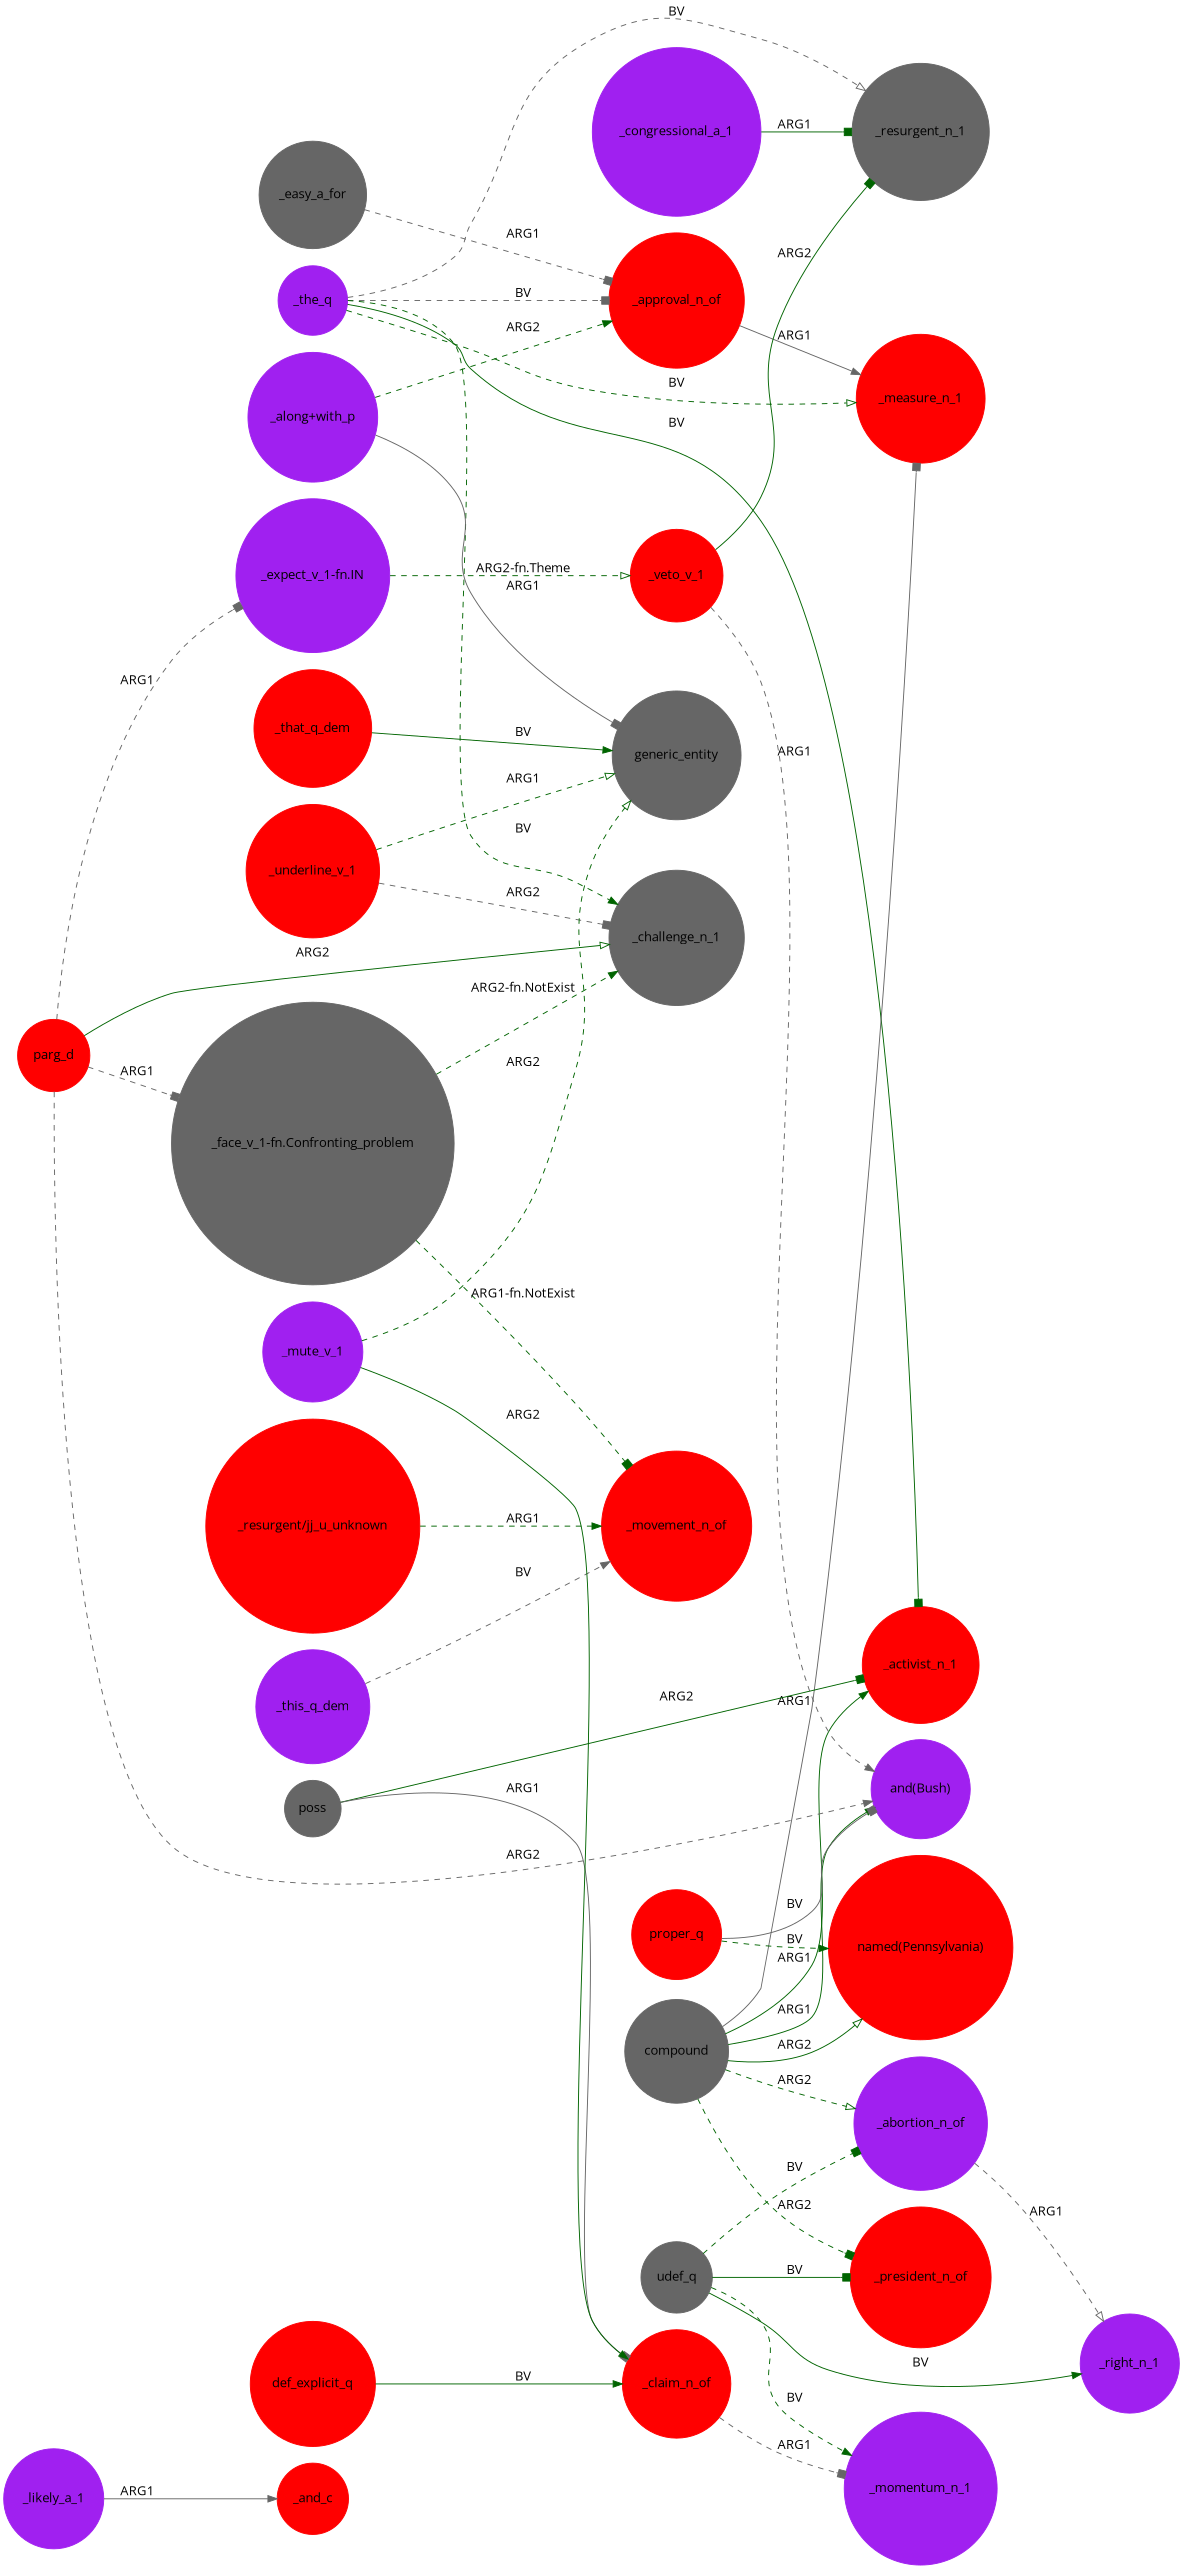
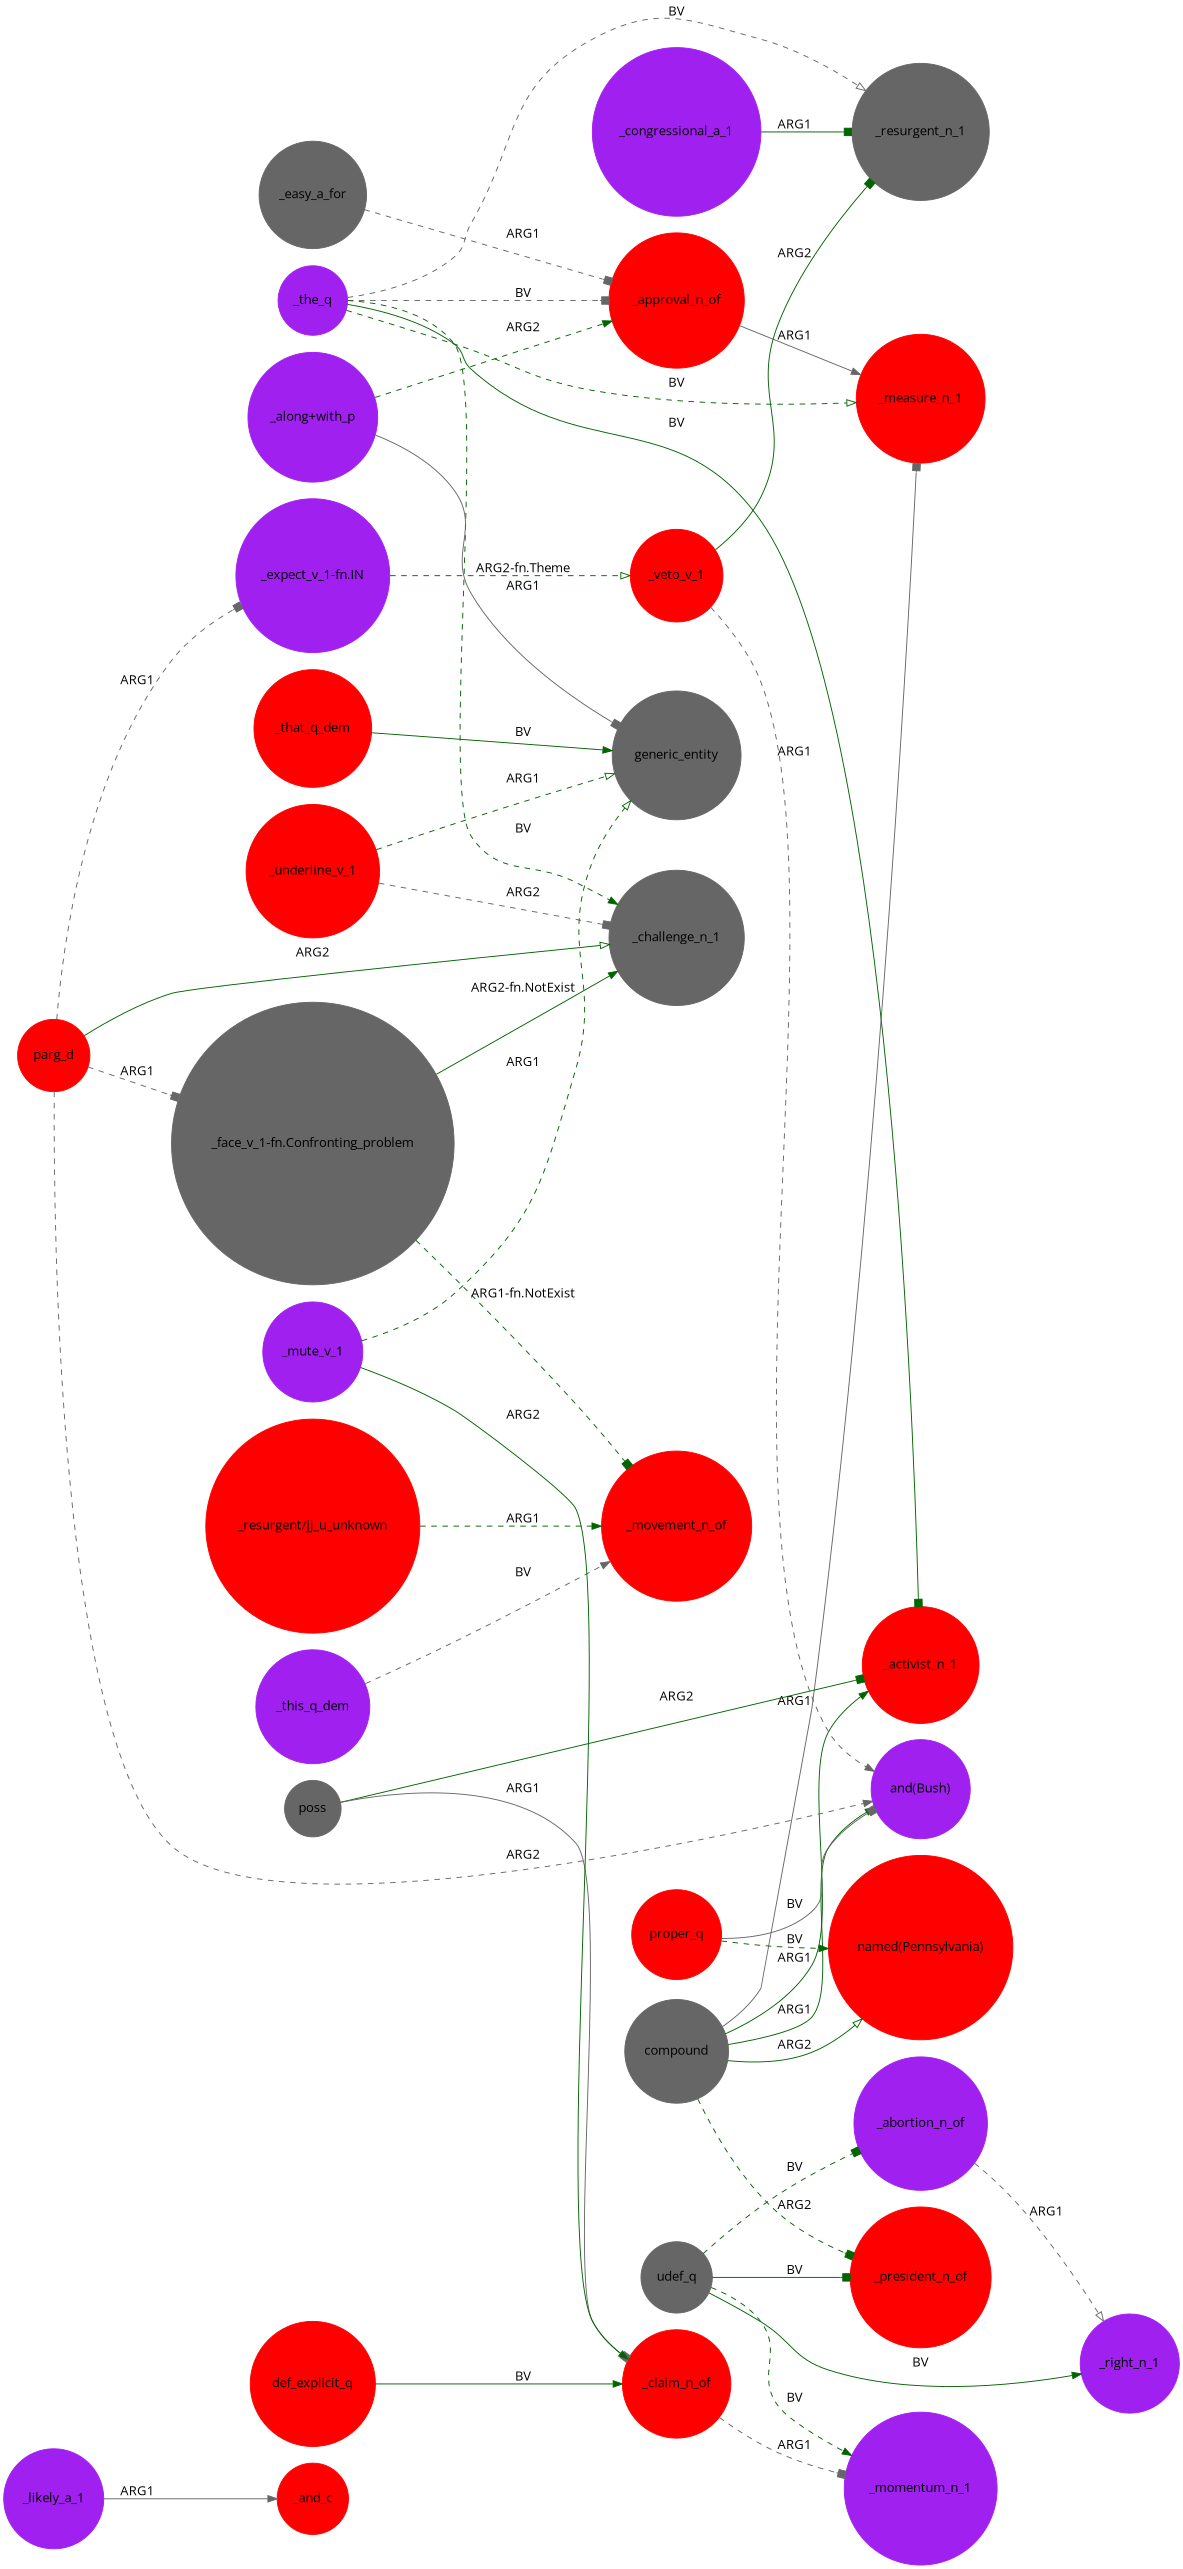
edge "_face_v_1-fn.Confronting_problem" -> "_challenge_n_1": style dashed -> solid
edge "_mute_v_1" -> "generic_entity": label "ARG2" -> "ARG1"
edge "compound" -> "_abortion_n_of": removed, label "ARG2"
